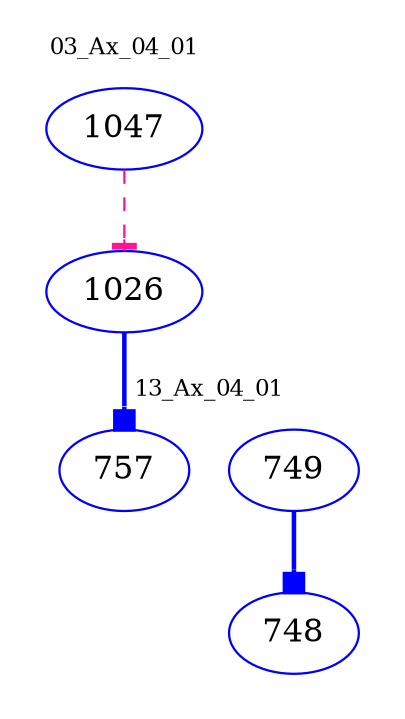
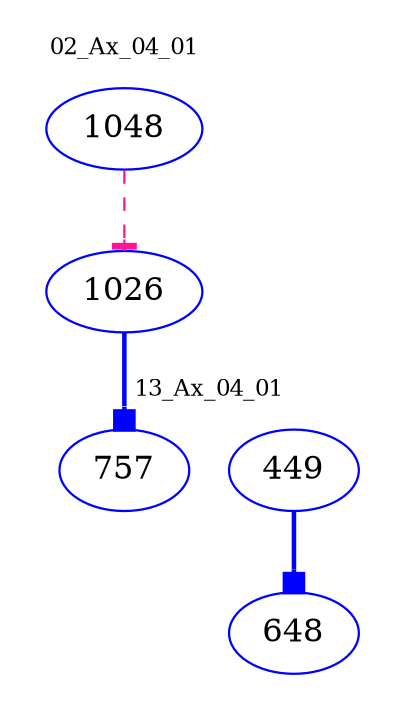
cluster "03_Ax_04_01": label "03_Ax_04_01" -> "02_Ax_04_01"
node "1047": label "1047" -> "1048"
node "749": label "749" -> "449"
node "748": label "748" -> "648"
